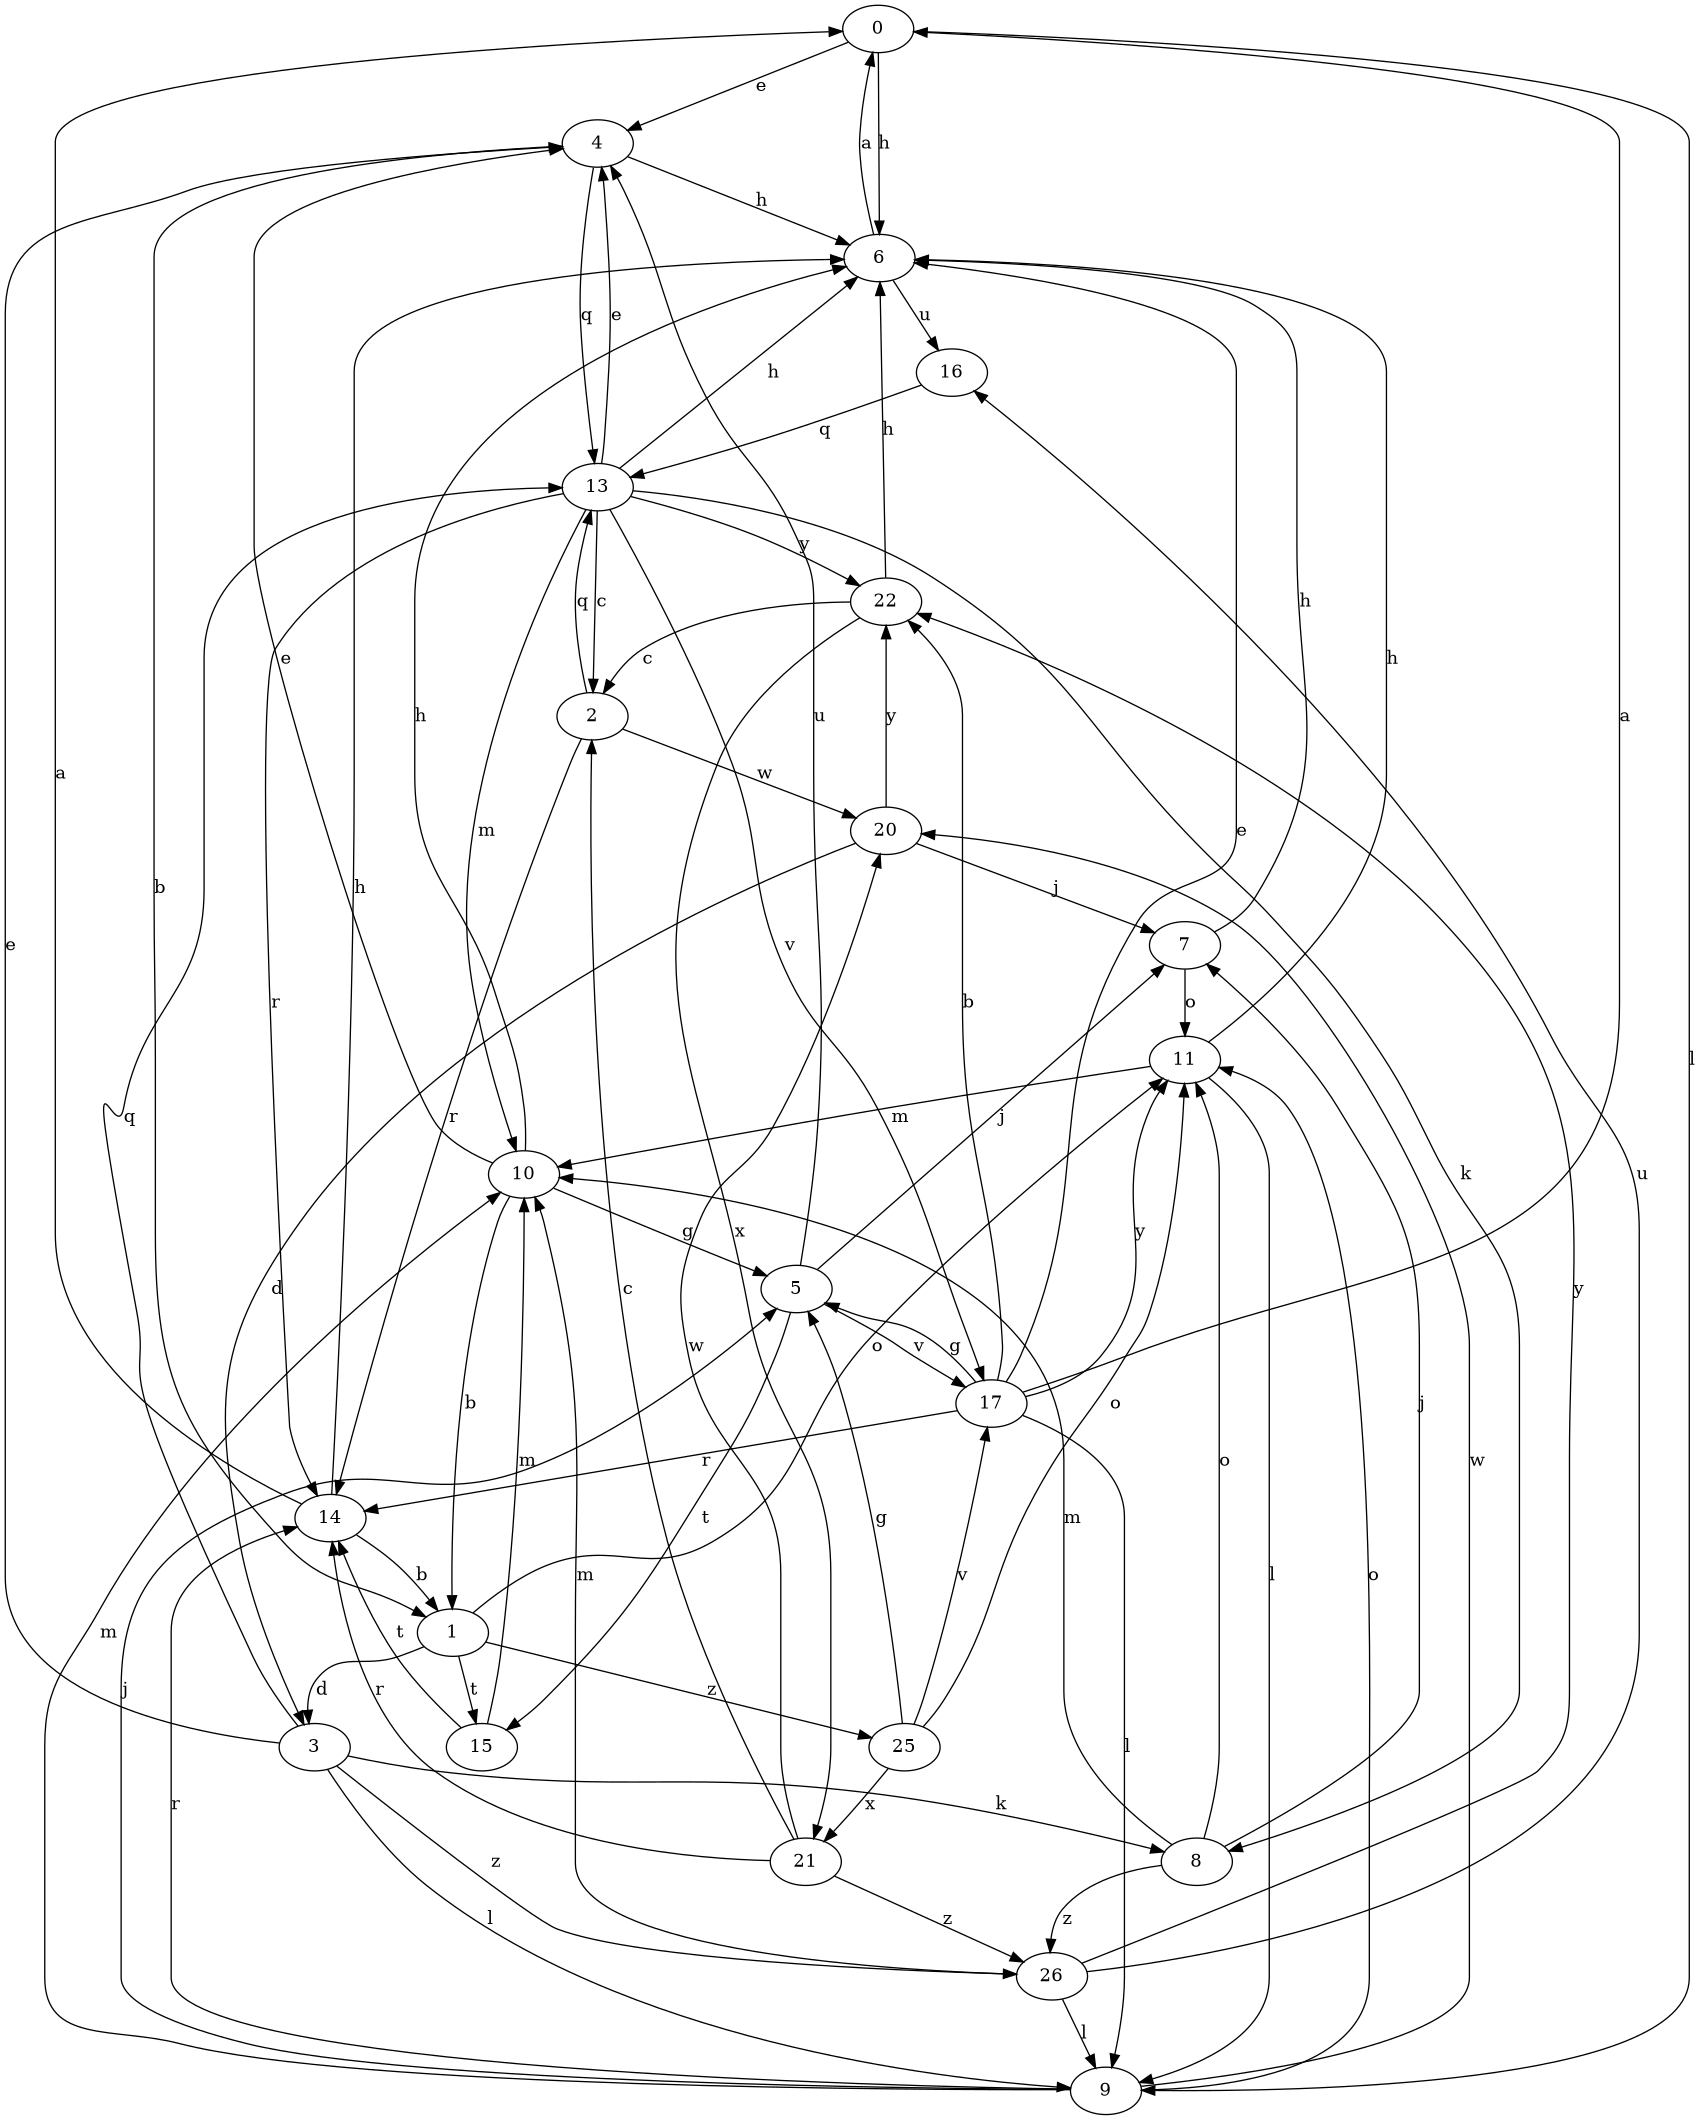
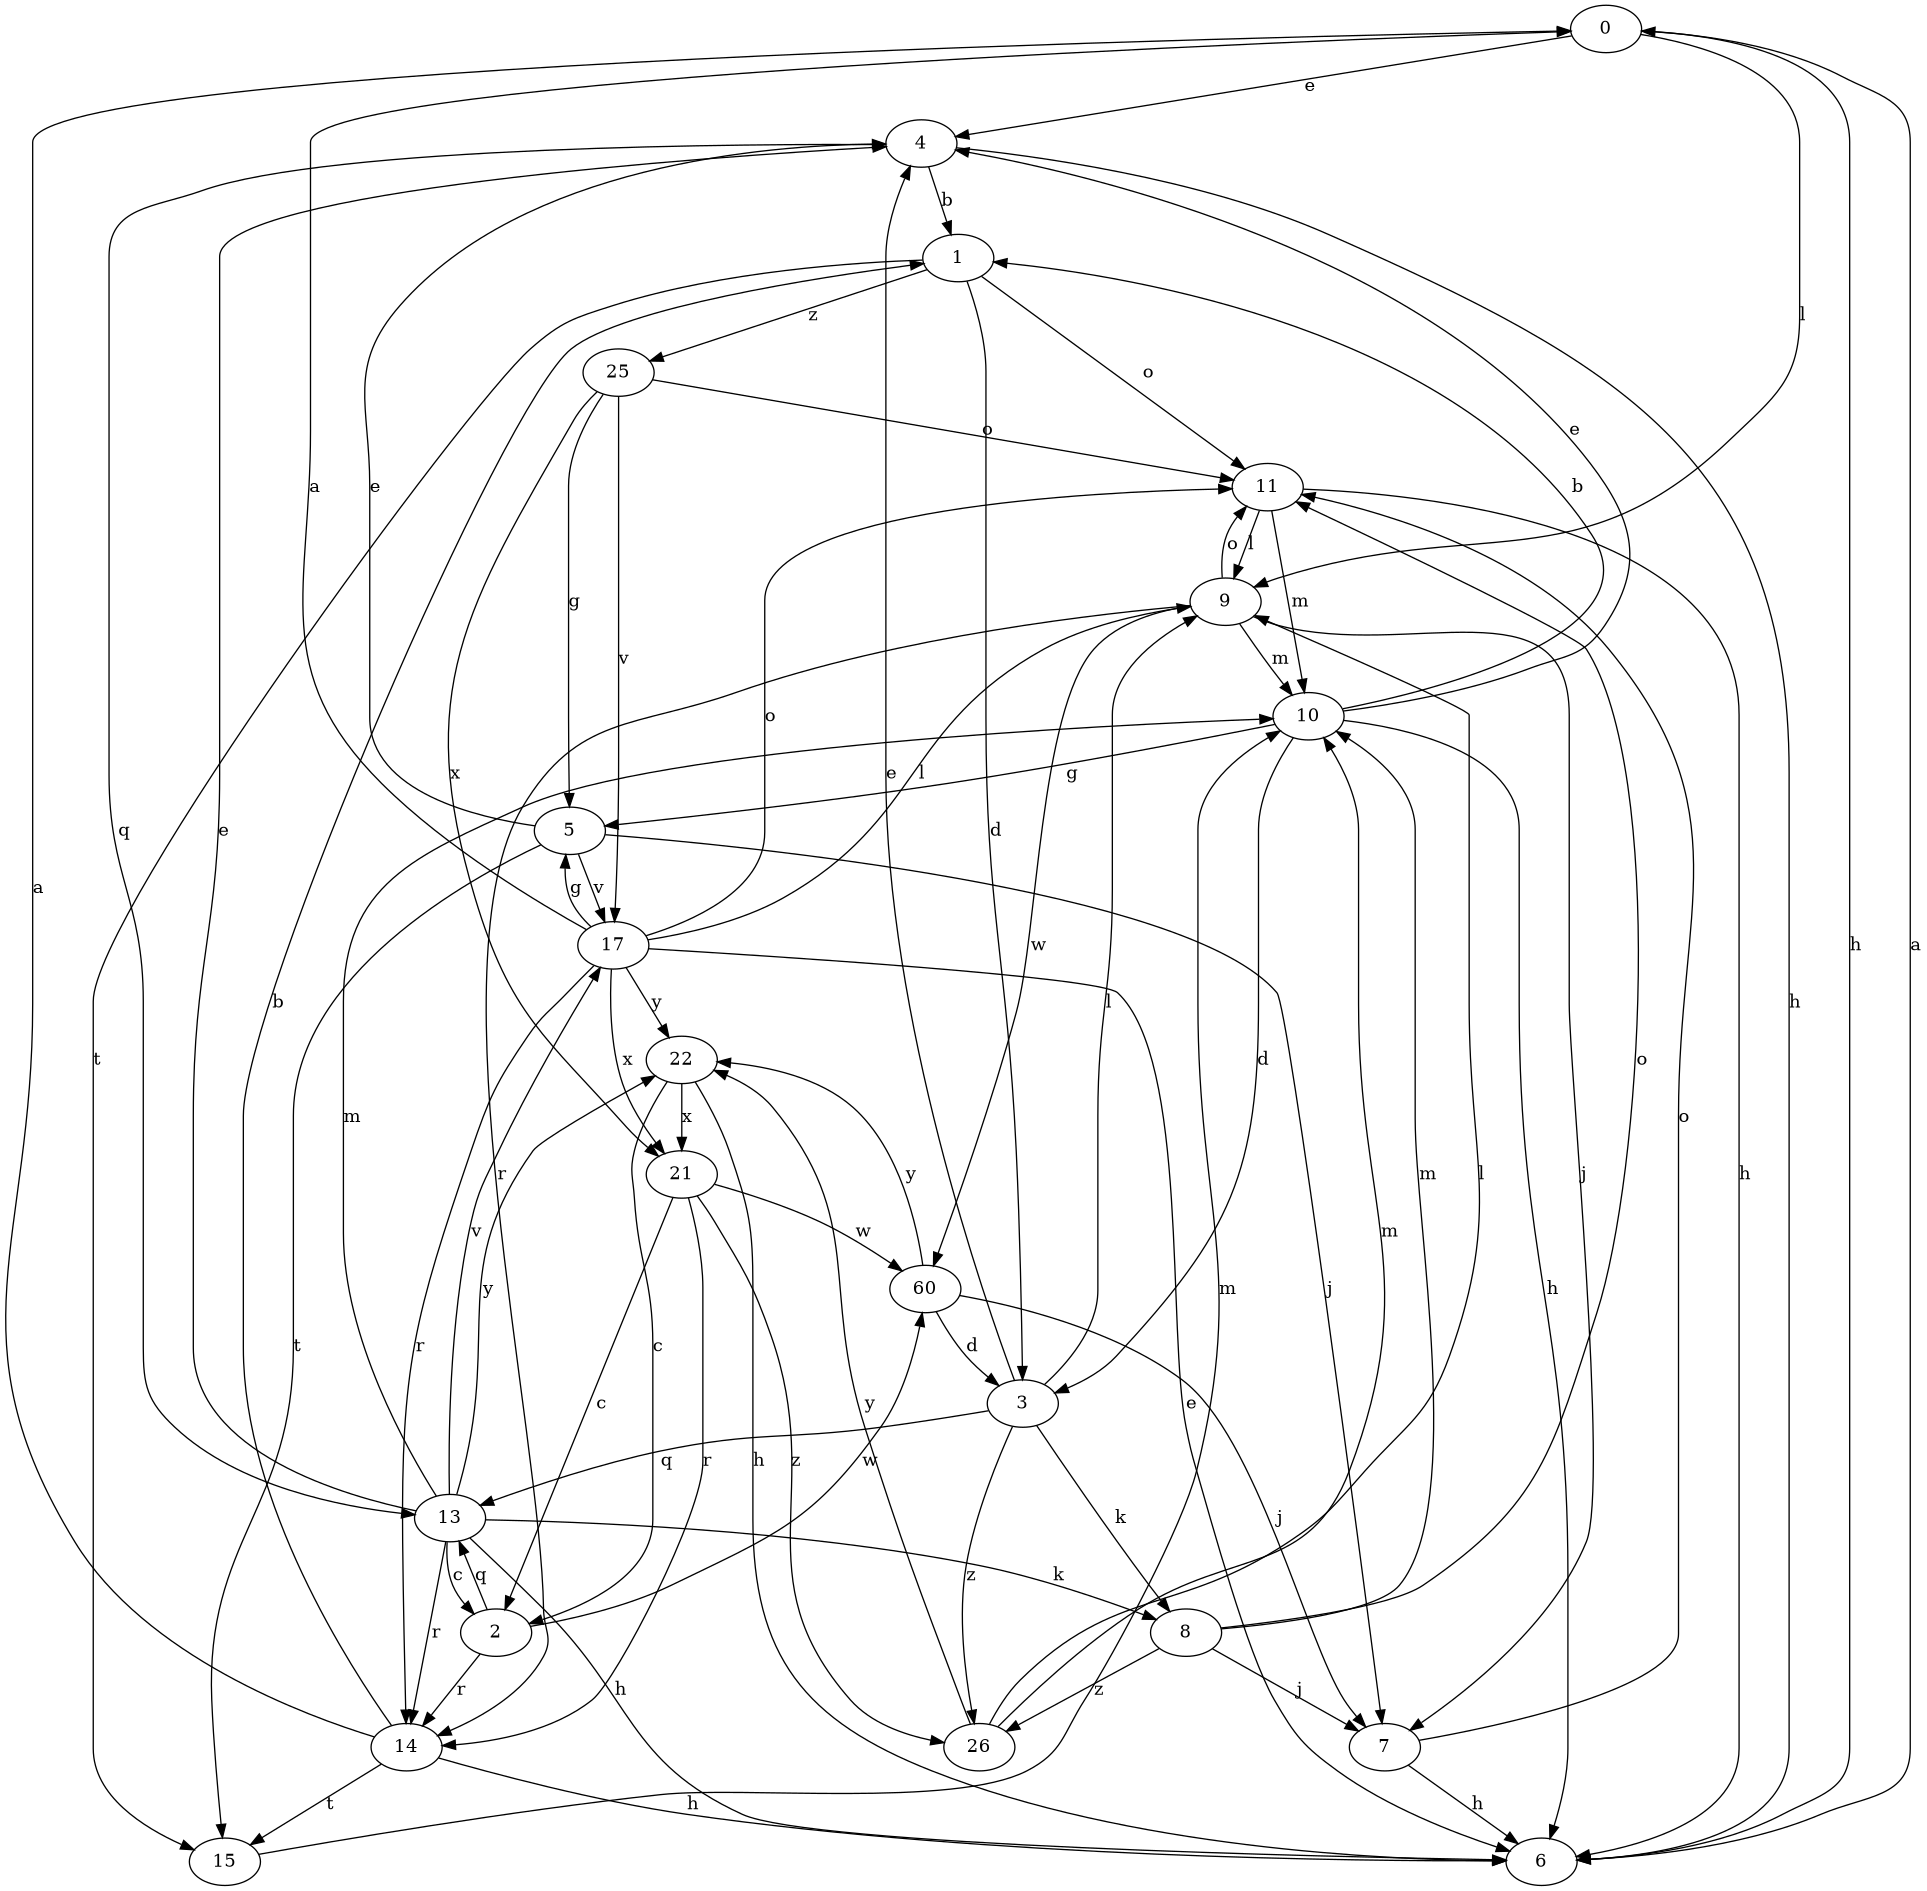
node "16": removed
edge "5" -> "4": label "u" -> "e"
node "20": label "20" -> "60"
edge "17" -> "22": label "b" -> "y"
edge "17" -> "21": added, label "x"
edge "10" -> "3": added, label "d"
edge "17" -> "11": label "y" -> "o"
edge "15" -> "14": reversed
edge "9" -> "5": now "9" -> "7"
